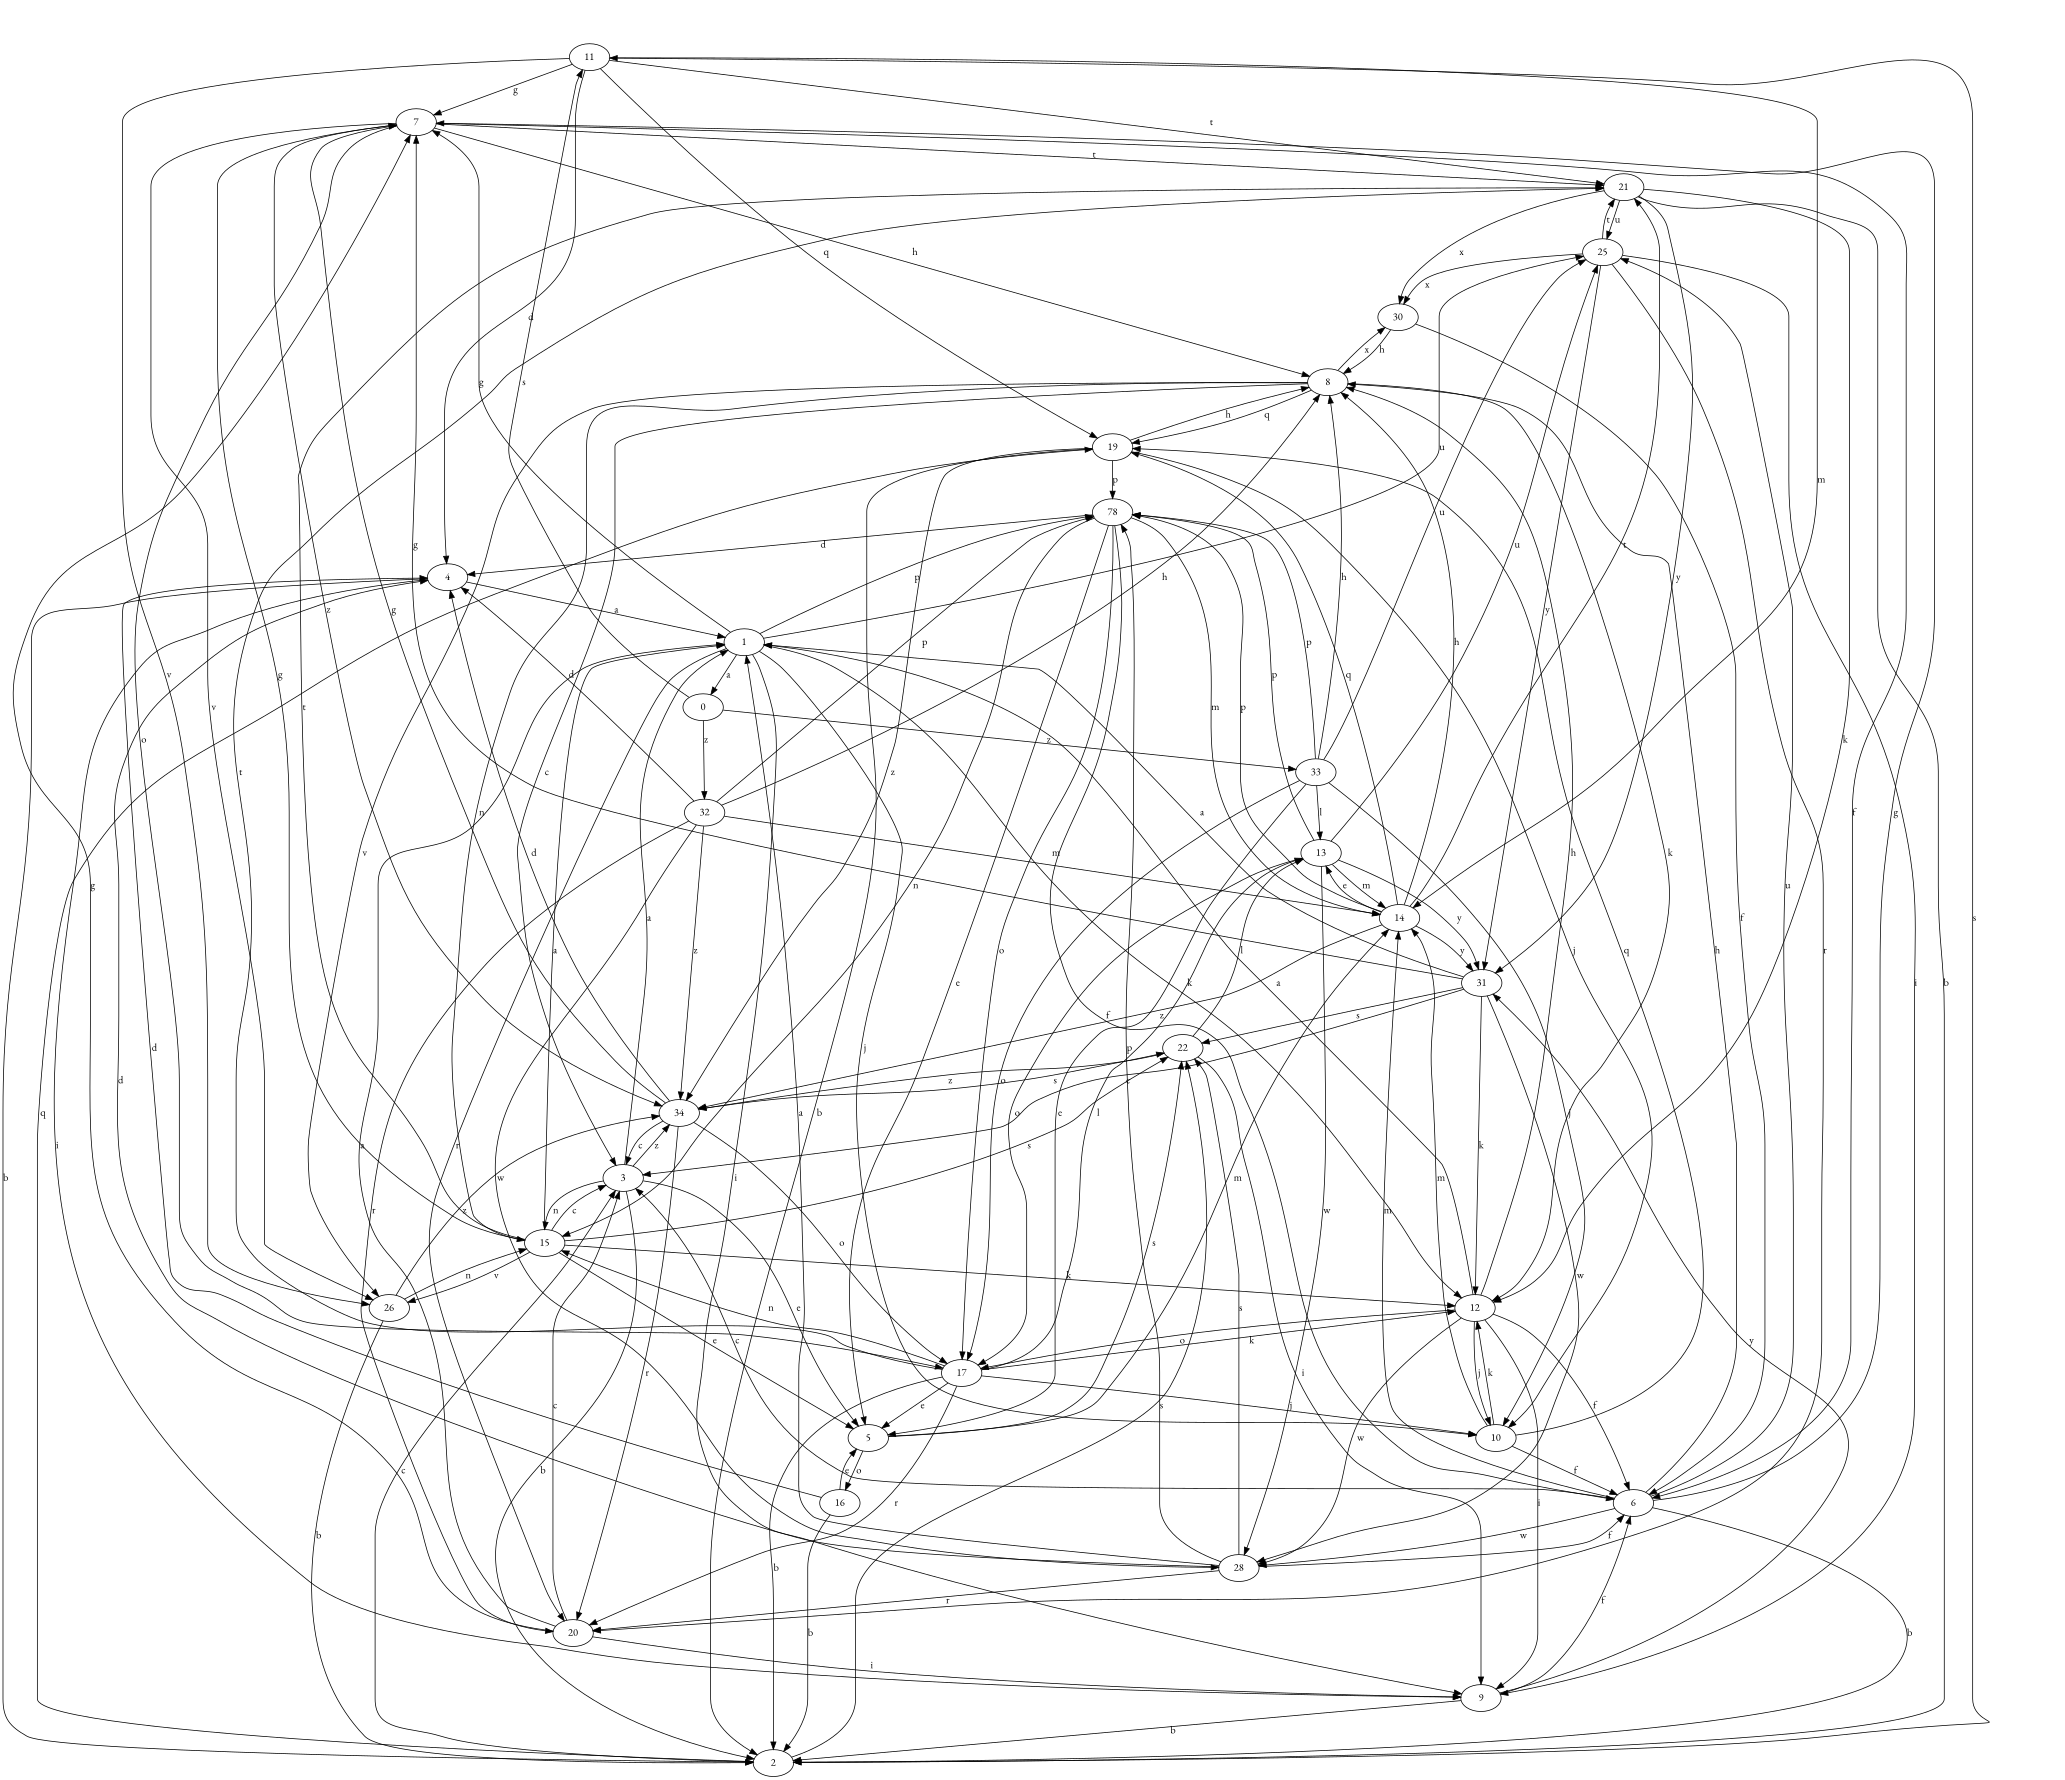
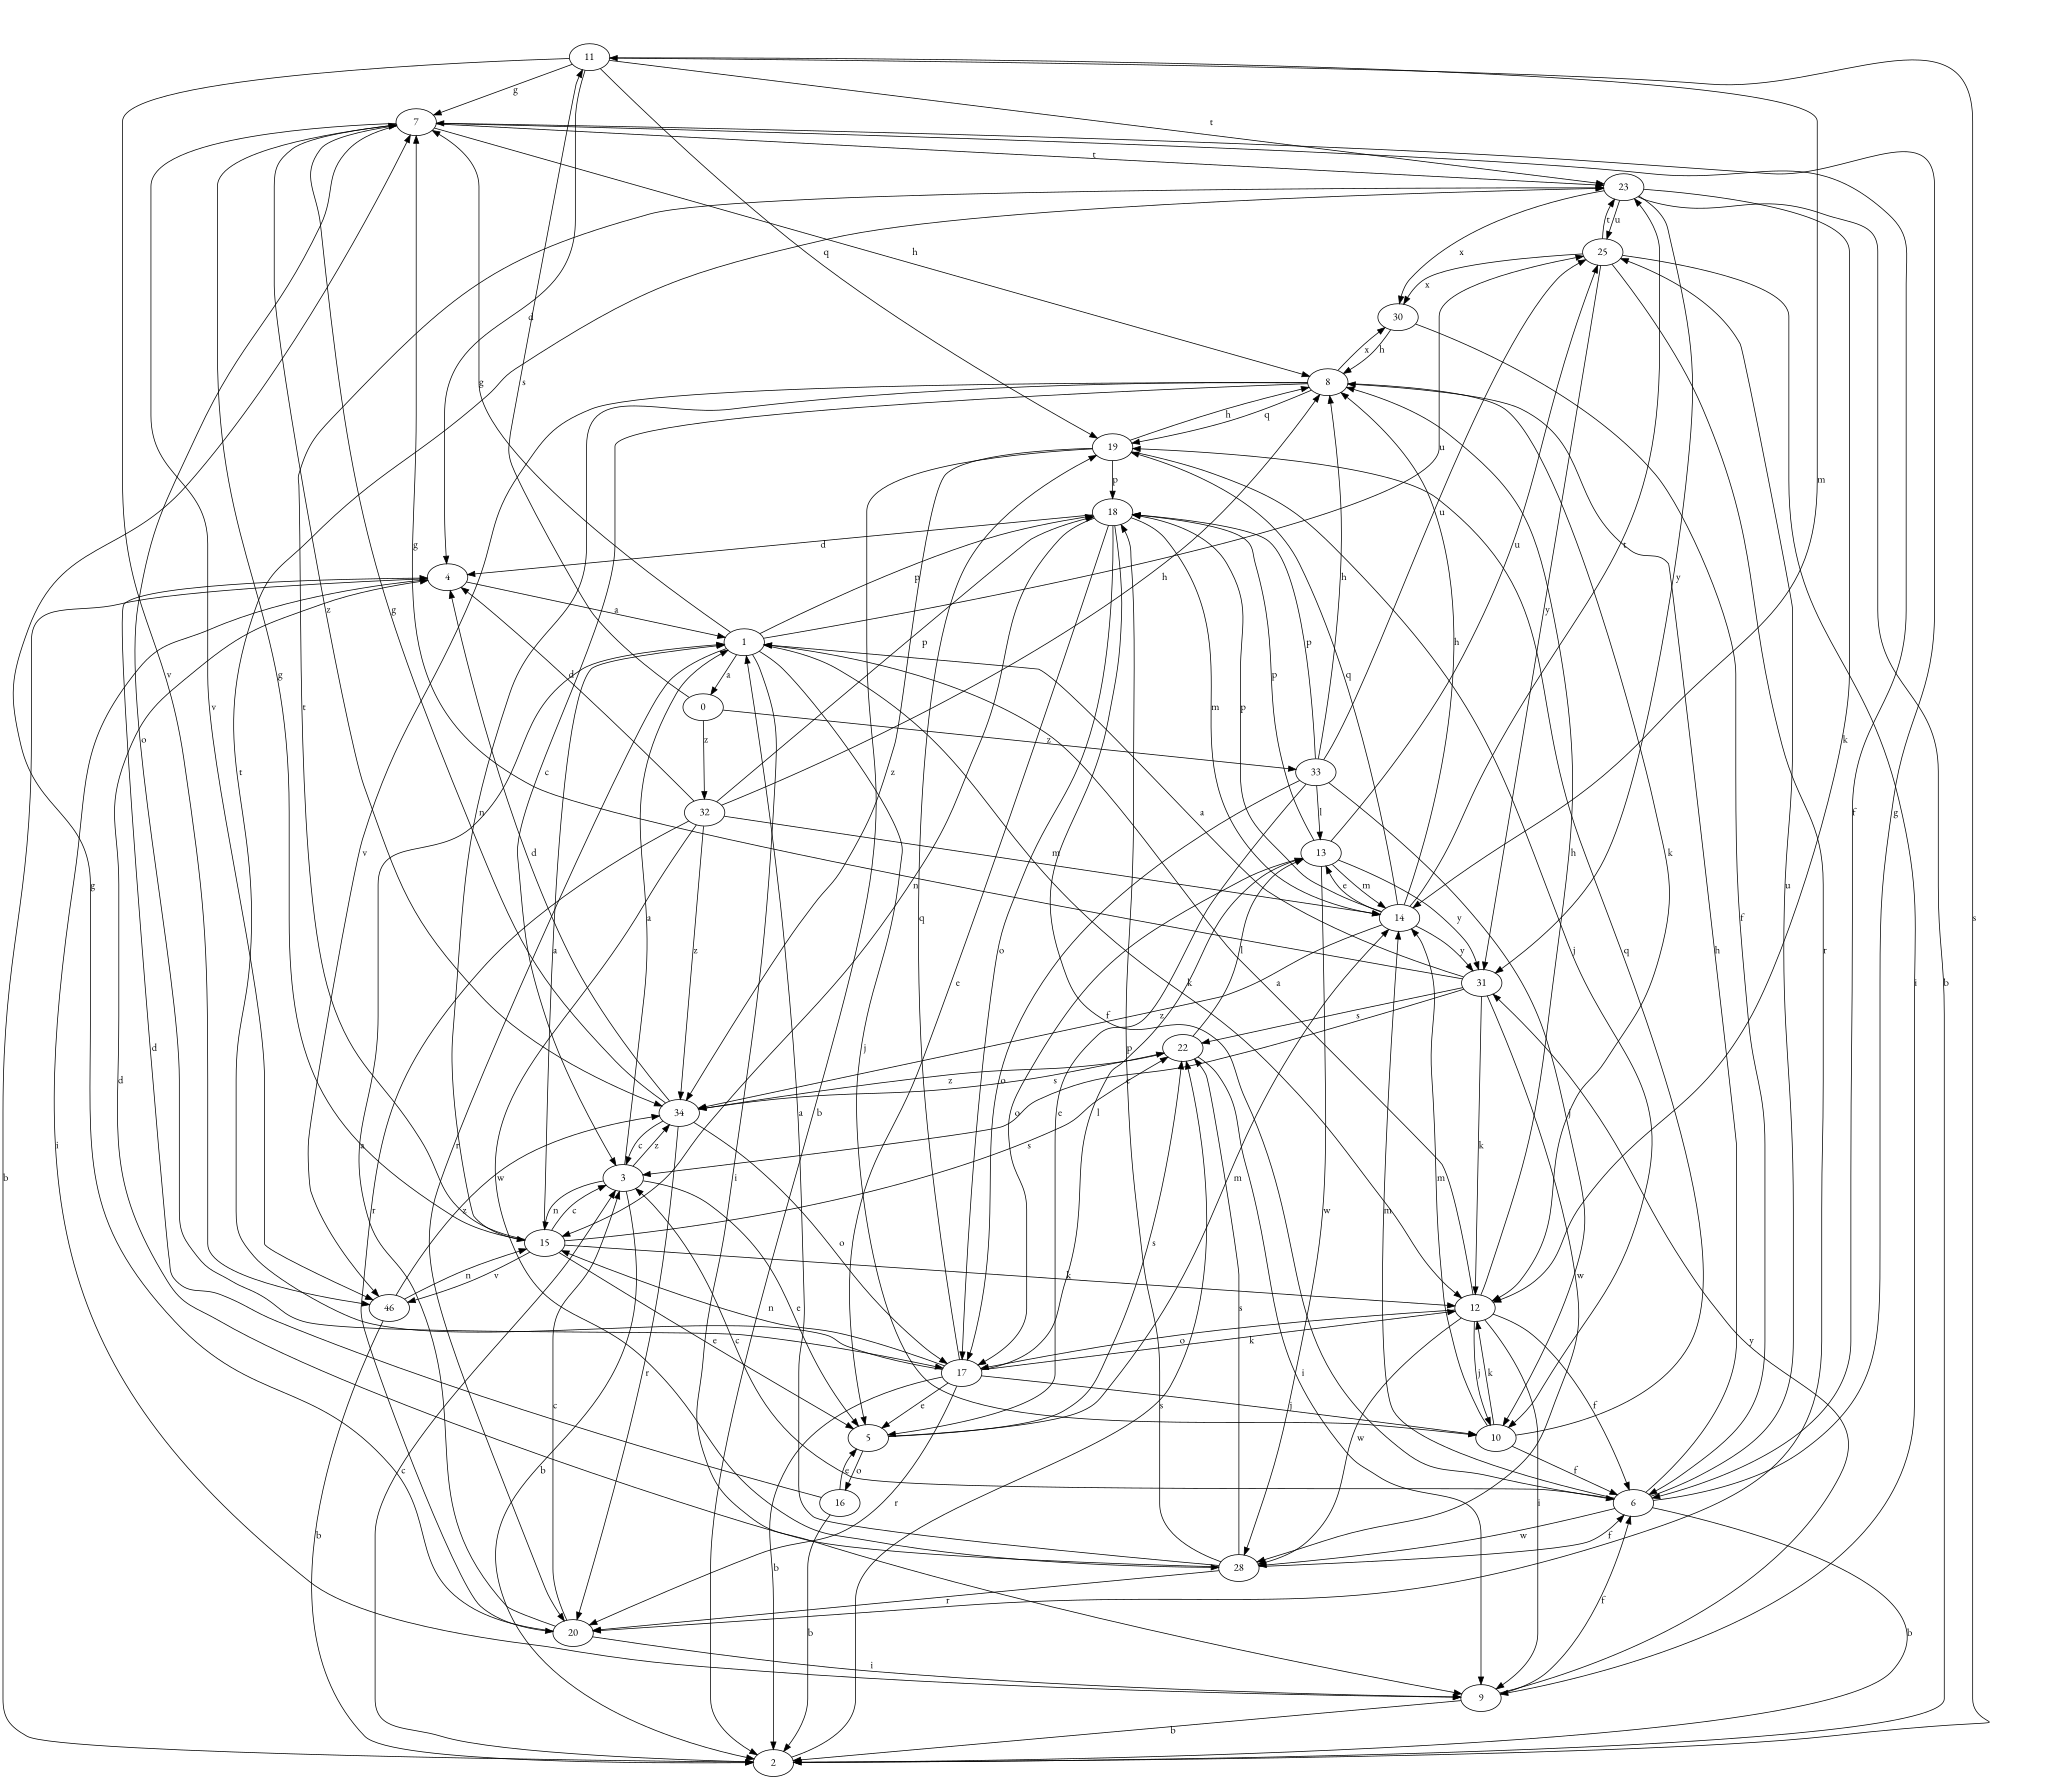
node "21": label "21" -> "23"
node "78": label "78" -> "18"
edge "2" -> "19": now "17" -> "19"
node "26": label "26" -> "46"
